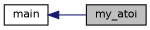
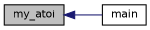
edge "my_atoi" -> "main": reversed
